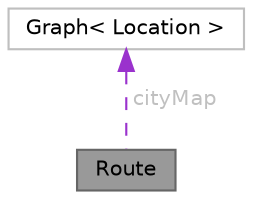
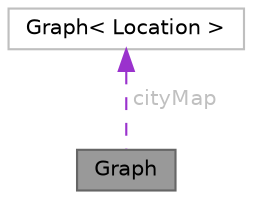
node "Route": label "Route" -> "Graph"
